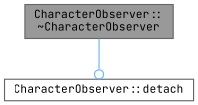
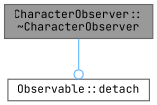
node "CharacterObserver::detach": label "CharacterObserver::detach" -> "Observable::detach"
